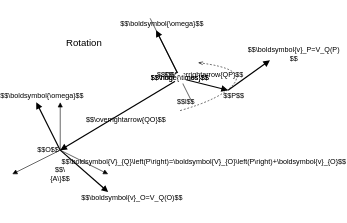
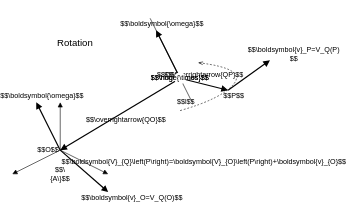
node "Rotation": moved (84, 43) -> (75, 43)
